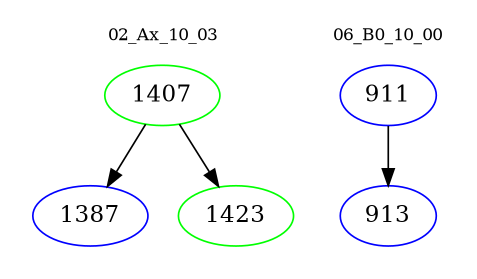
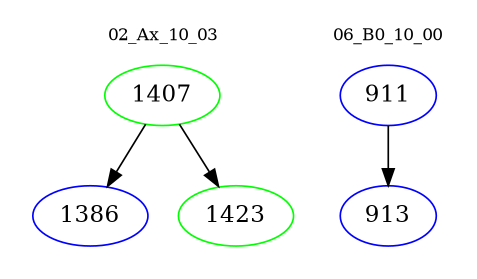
node "1387": label "1387" -> "1386"
